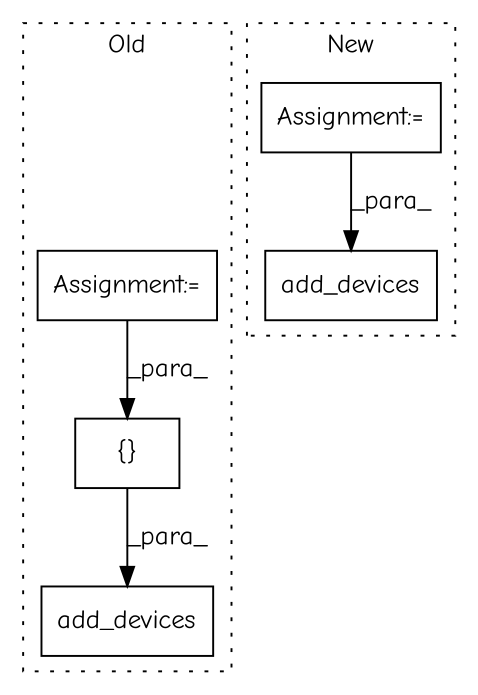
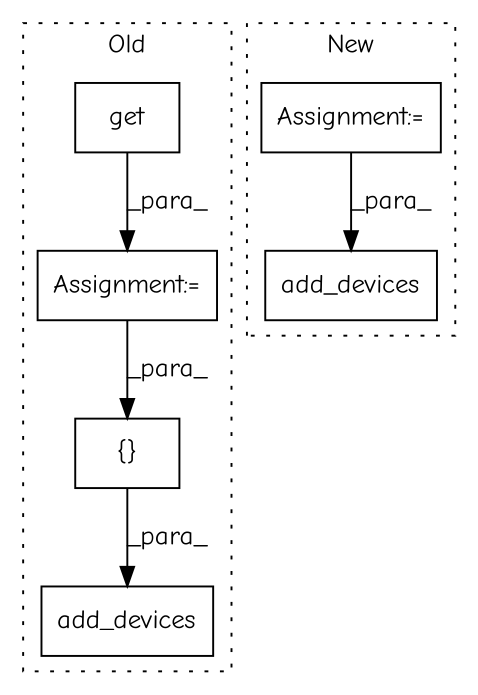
node "get": added
